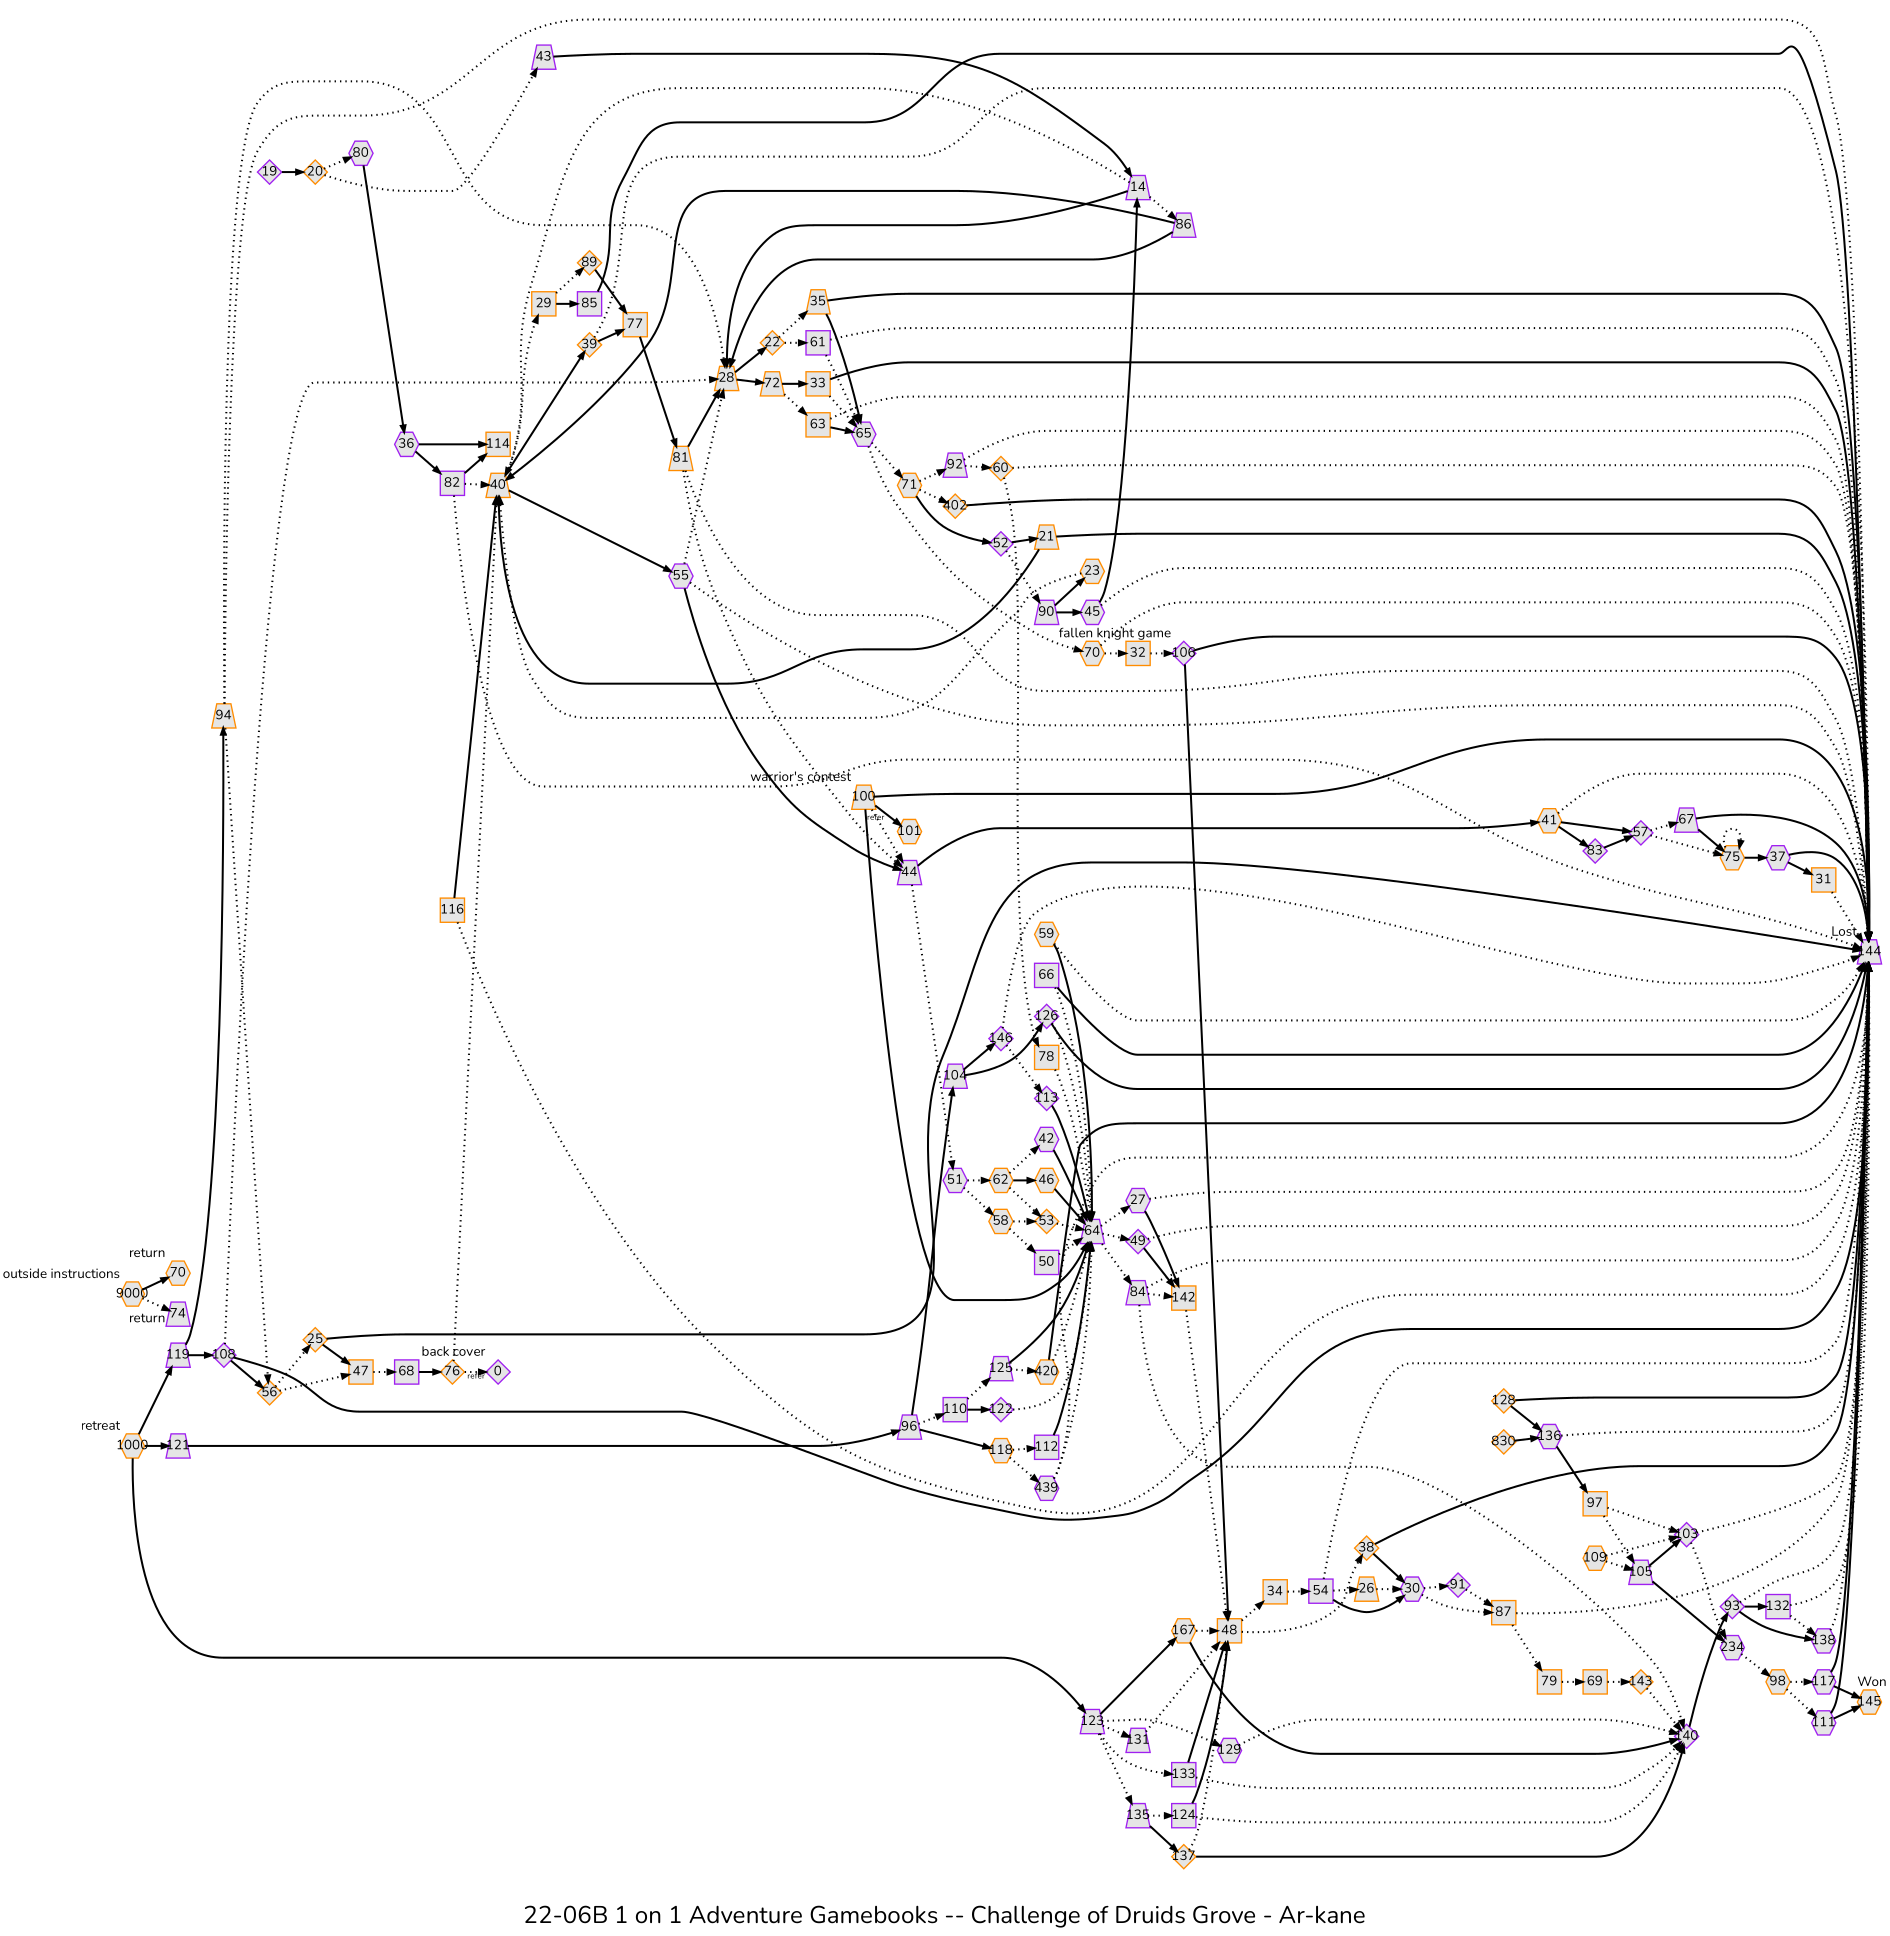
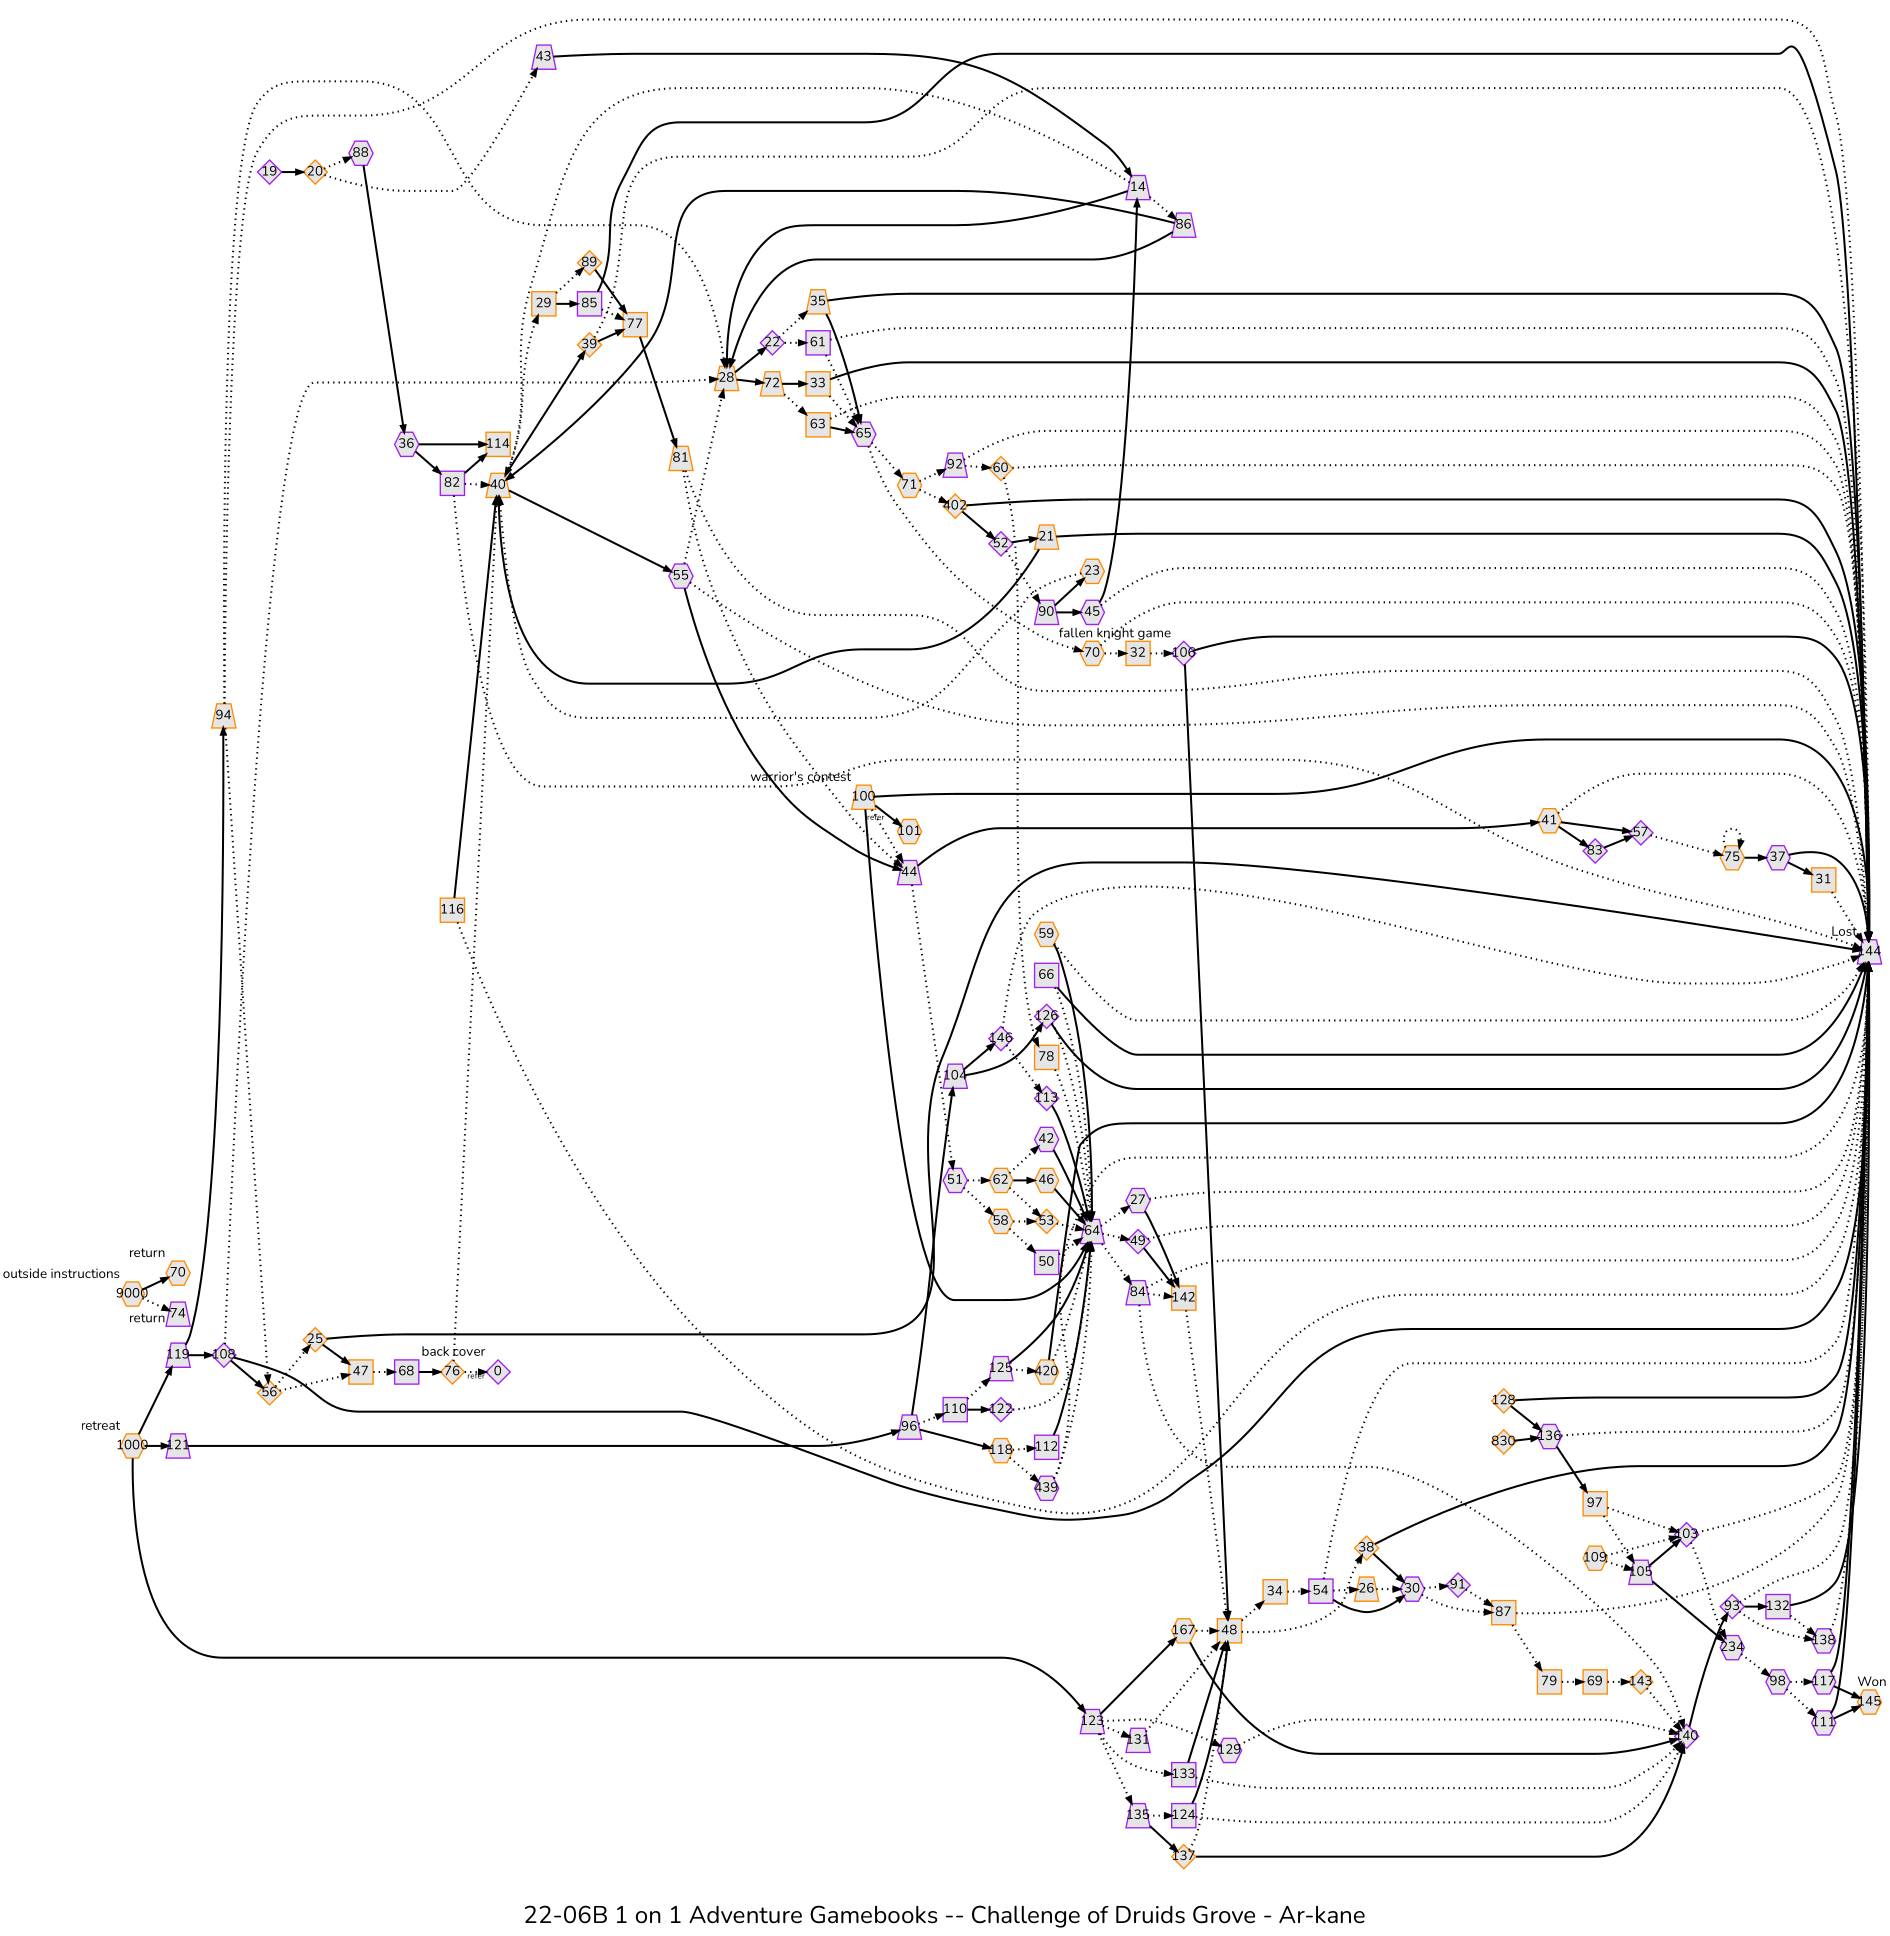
node "80": label "80" -> "88"
edge "85" -> "77": added
node "22": color darkorange -> purple
edge "81" -> "28": removed
edge "71" -> "52": now "402" -> "52"
node "67": removed
edge "132" -> "144 Lost": style dotted -> solid
edge "93" -> "138": style solid -> dotted
node "98": color darkorange -> purple
